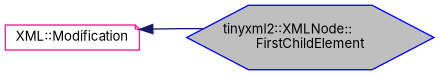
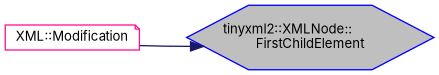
edge "tinyxml2::XMLNode:: FirstChildElement" -> "XML::Modification": reversed
